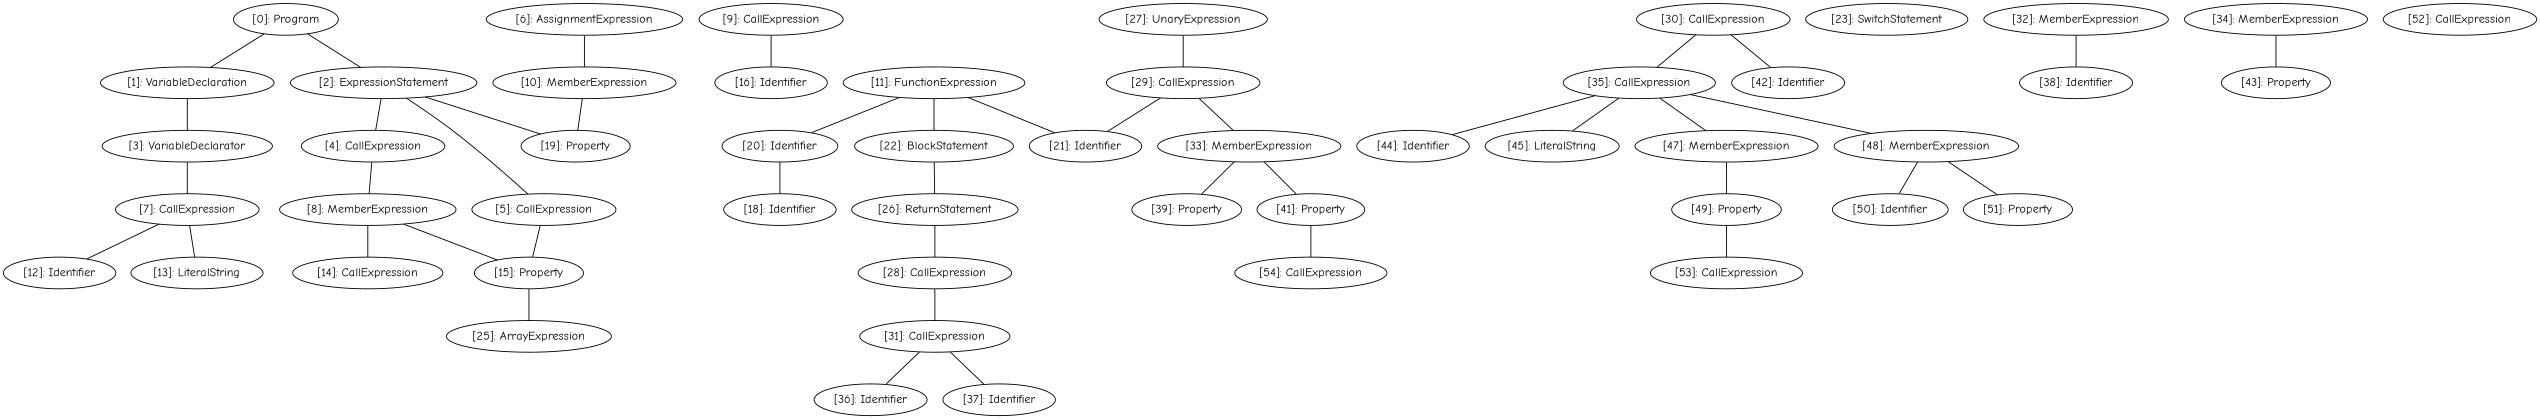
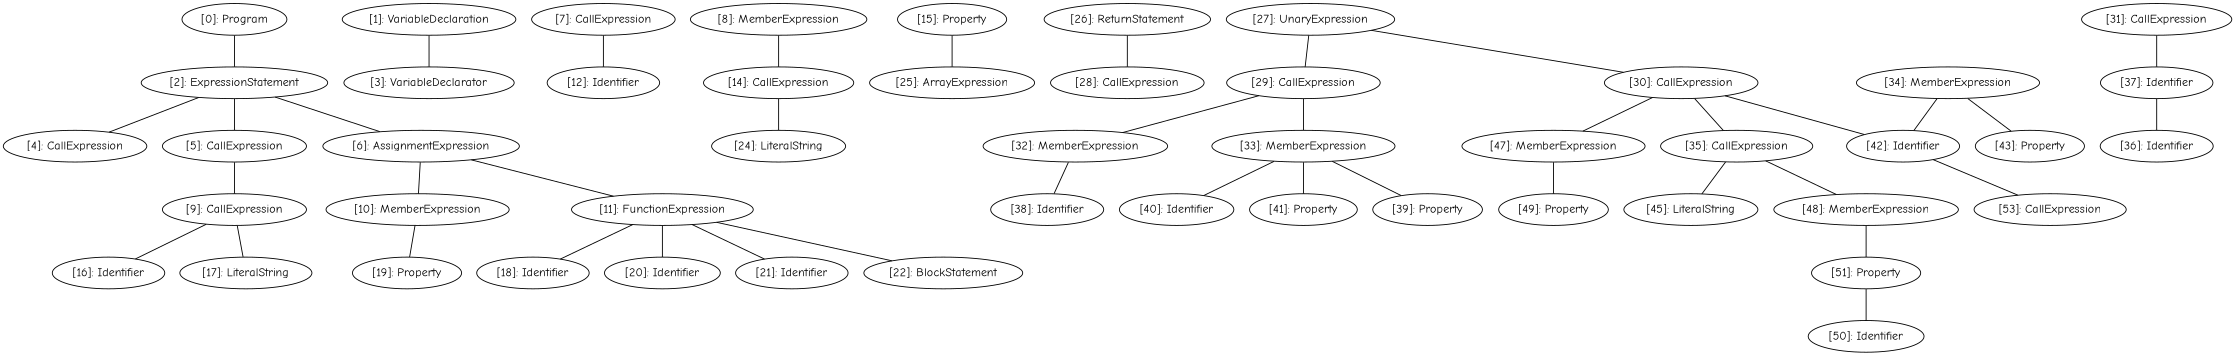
node "[23]: SwitchStatement": removed
node "[52]: CallExpression": removed
edge "[0]: Program" -- "[1]: VariableDeclaration": removed
edge "[27]: UnaryExpression" -- "[30]: CallExpression": added
edge "[35]: CallExpression" -- "[47]: MemberExpression": now "[30]: CallExpression" -- "[47]: MemberExpression"
edge "[29]: CallExpression" -- "[21]: Identifier": now "[29]: CallExpression" -- "[32]: MemberExpression"
edge "[34]: MemberExpression" -- "[42]: Identifier": added
edge "[2]: ExpressionStatement" -- "[19]: Property": now "[2]: ExpressionStatement" -- "[6]: AssignmentExpression"
node "[24]: LiteralString": added
node "[44]: Identifier": removed
edge "[3]: VariableDeclarator" -- "[7]: CallExpression": removed
edge "[4]: CallExpression" -- "[8]: MemberExpression": removed
edge "[6]: AssignmentExpression" -- "[11]: FunctionExpression": added
edge "[20]: Identifier" -- "[18]: Identifier": now "[11]: FunctionExpression" -- "[18]: Identifier"
edge "[22]: BlockStatement" -- "[26]: ReturnStatement": removed
edge "[48]: MemberExpression" -- "[50]: Identifier": now "[51]: Property" -- "[50]: Identifier"
node "[40]: Identifier": added
edge "[5]: CallExpression" -- "[15]: Property": now "[5]: CallExpression" -- "[9]: CallExpression"
edge "[49]: Property" -- "[53]: CallExpression": now "[42]: Identifier" -- "[53]: CallExpression"
edge "[8]: MemberExpression" -- "[15]: Property": removed
node "[13]: LiteralString": removed
node "[17]: LiteralString": added
node "[54]: CallExpression": removed
edge "[28]: CallExpression" -- "[31]: CallExpression": removed
edge "[31]: CallExpression" -- "[36]: Identifier": now "[37]: Identifier" -- "[36]: Identifier"
